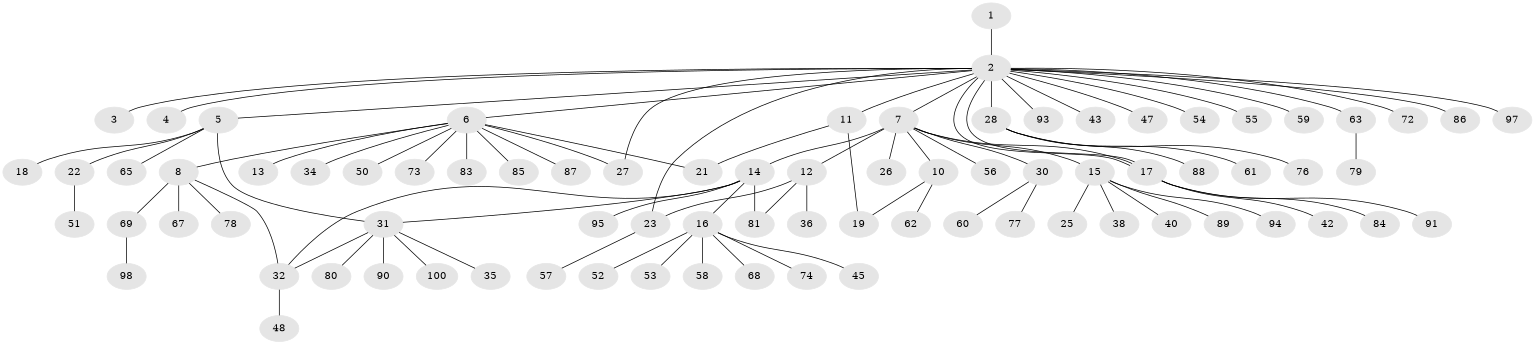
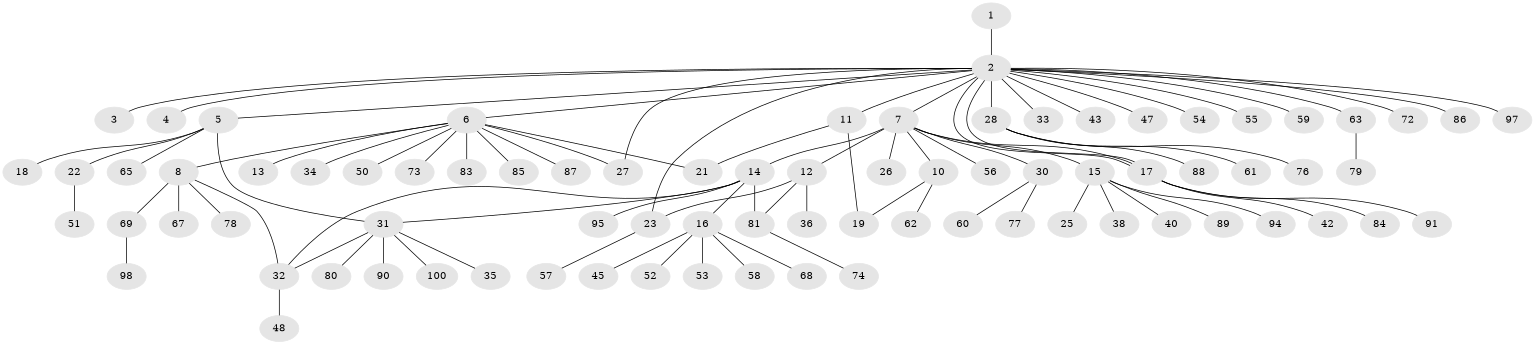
node "93": label "93" -> "33"
edge "16" -- "74": now "81" -- "74"
